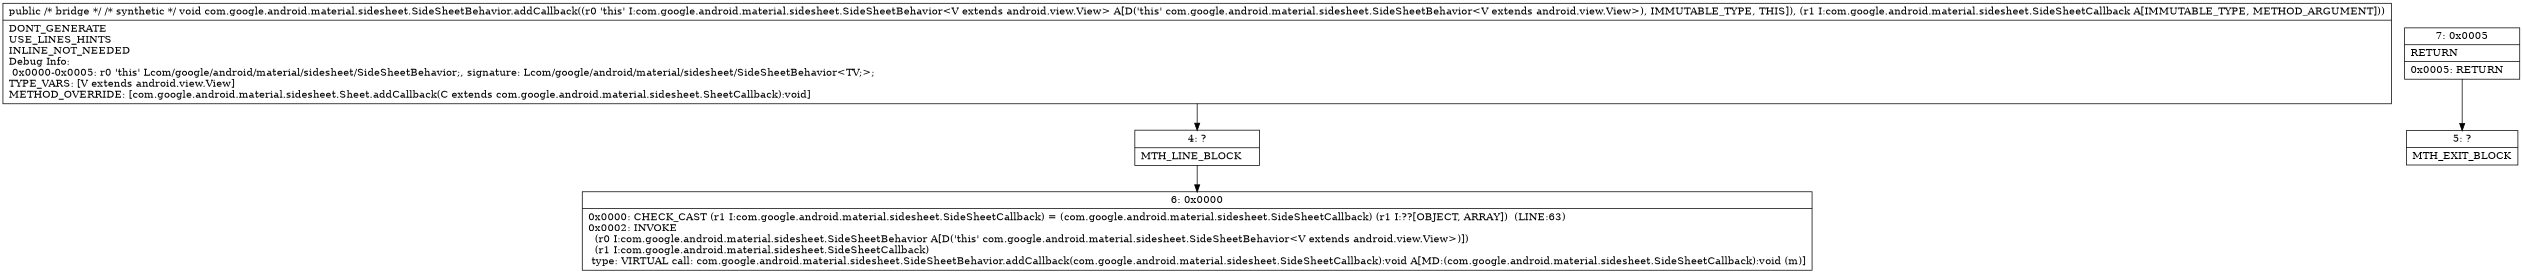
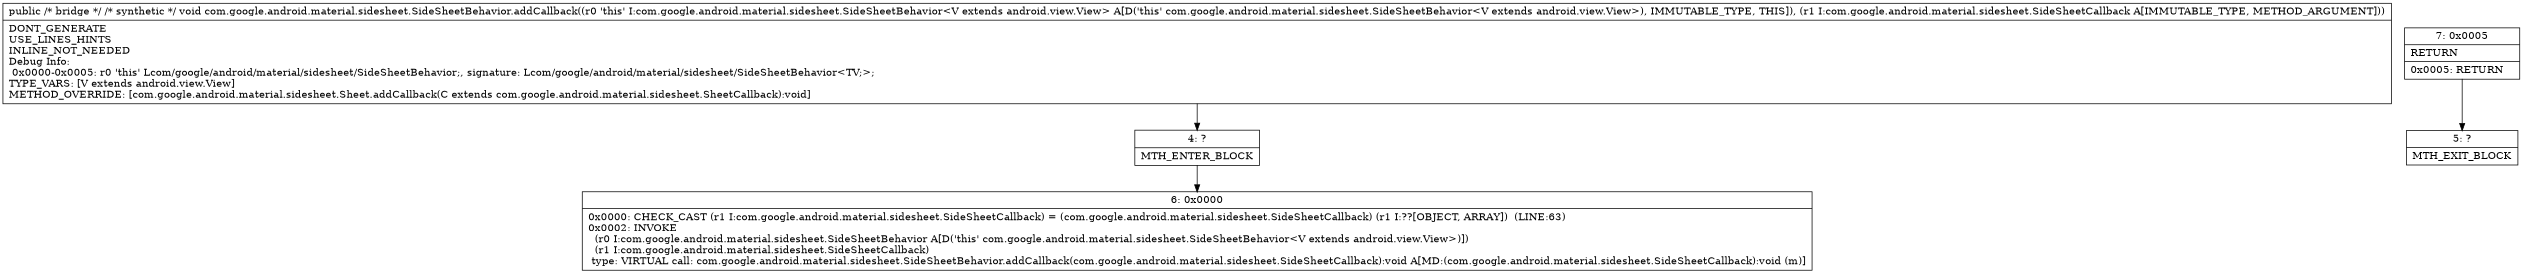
node "4: ?": text "MTH_LINE_BLOCK" -> "MTH_ENTER_BLOCK"
